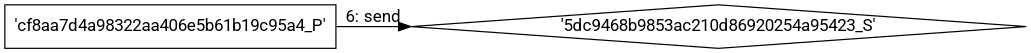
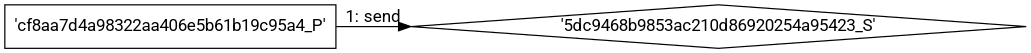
edge "'cf8aa7d4a98322aa406e5b61b19c95a4_P'" -> "'5dc9468b9853ac210d86920254a95423_S'": label "6: send" -> "1: send"
